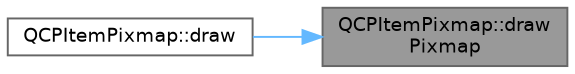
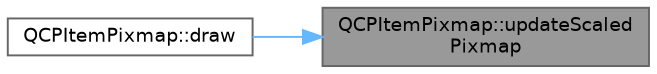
node "QCPItemPixmap::draw Pixmap": label "QCPItemPixmap::draw Pixmap" -> "QCPItemPixmap::updateScaled Pixmap"
